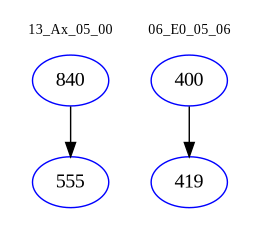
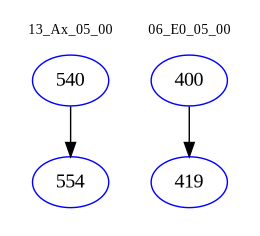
cluster "06_E0_05_06": label "06_E0_05_06" -> "06_E0_05_00"
node "840": label "840" -> "540"
node "555": label "555" -> "554"
